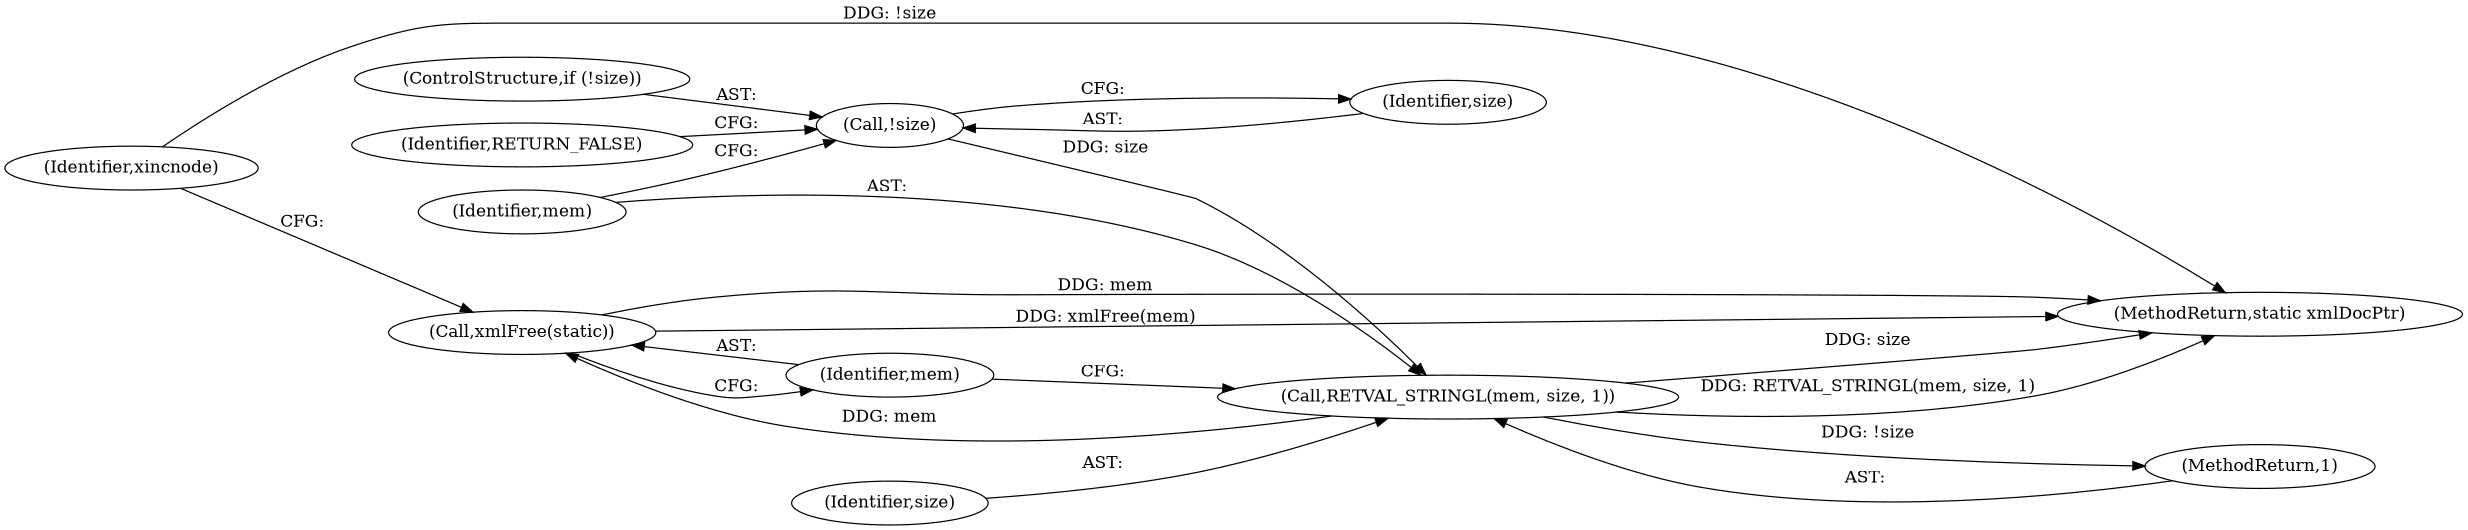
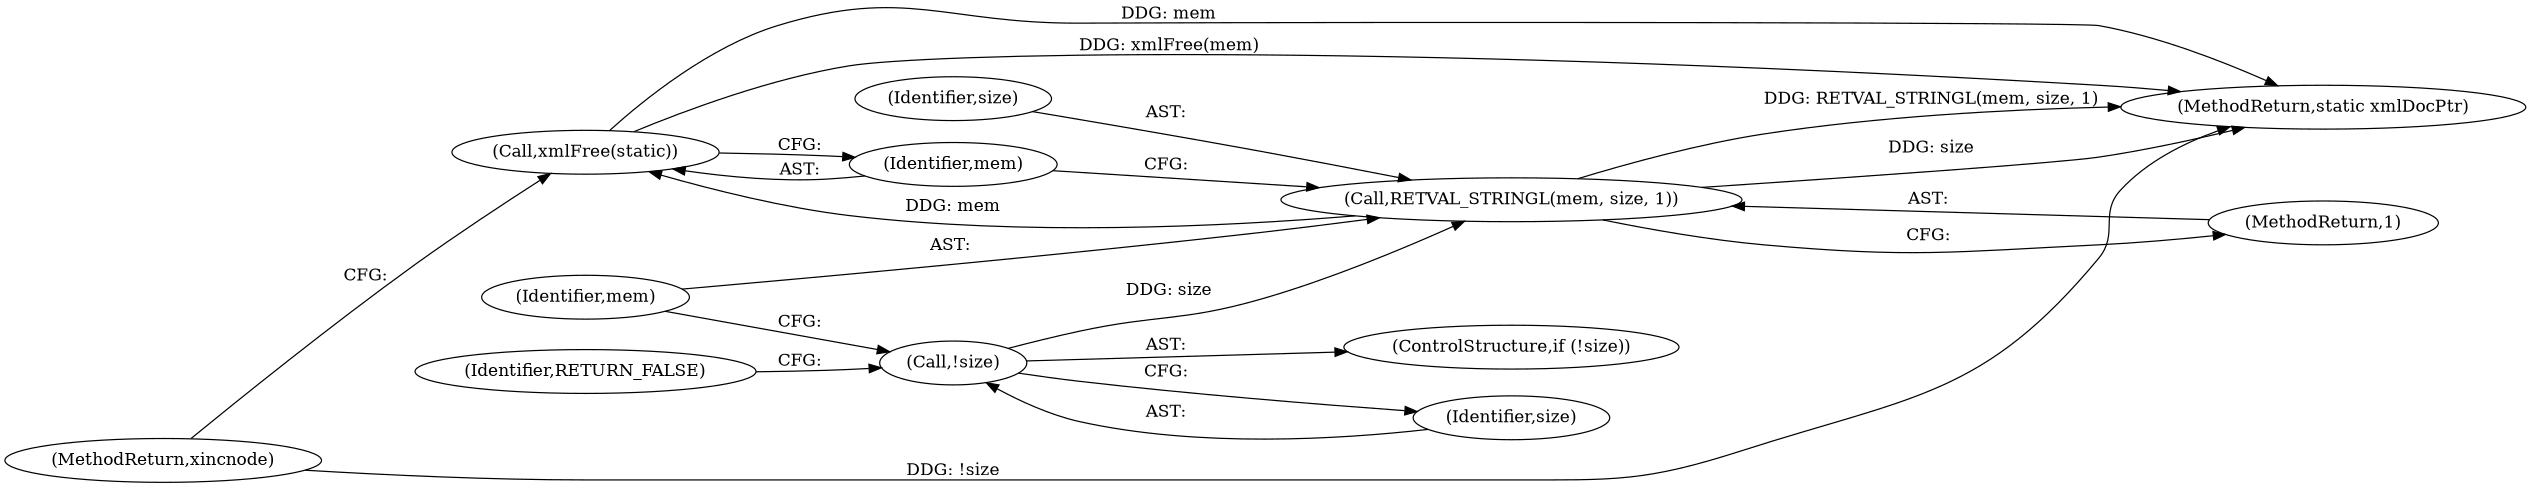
edge "(ControlStructure,if (!size))" -> "(Call,!size)": reversed
node "(Identifier,xincnode)": label "(Identifier,xincnode)" -> "(MethodReturn,xincnode)"
edge "(Call,RETVAL_STRINGL(mem, size, 1))" -> "(MethodReturn,1)": label "DDG: !size" -> "CFG: "
